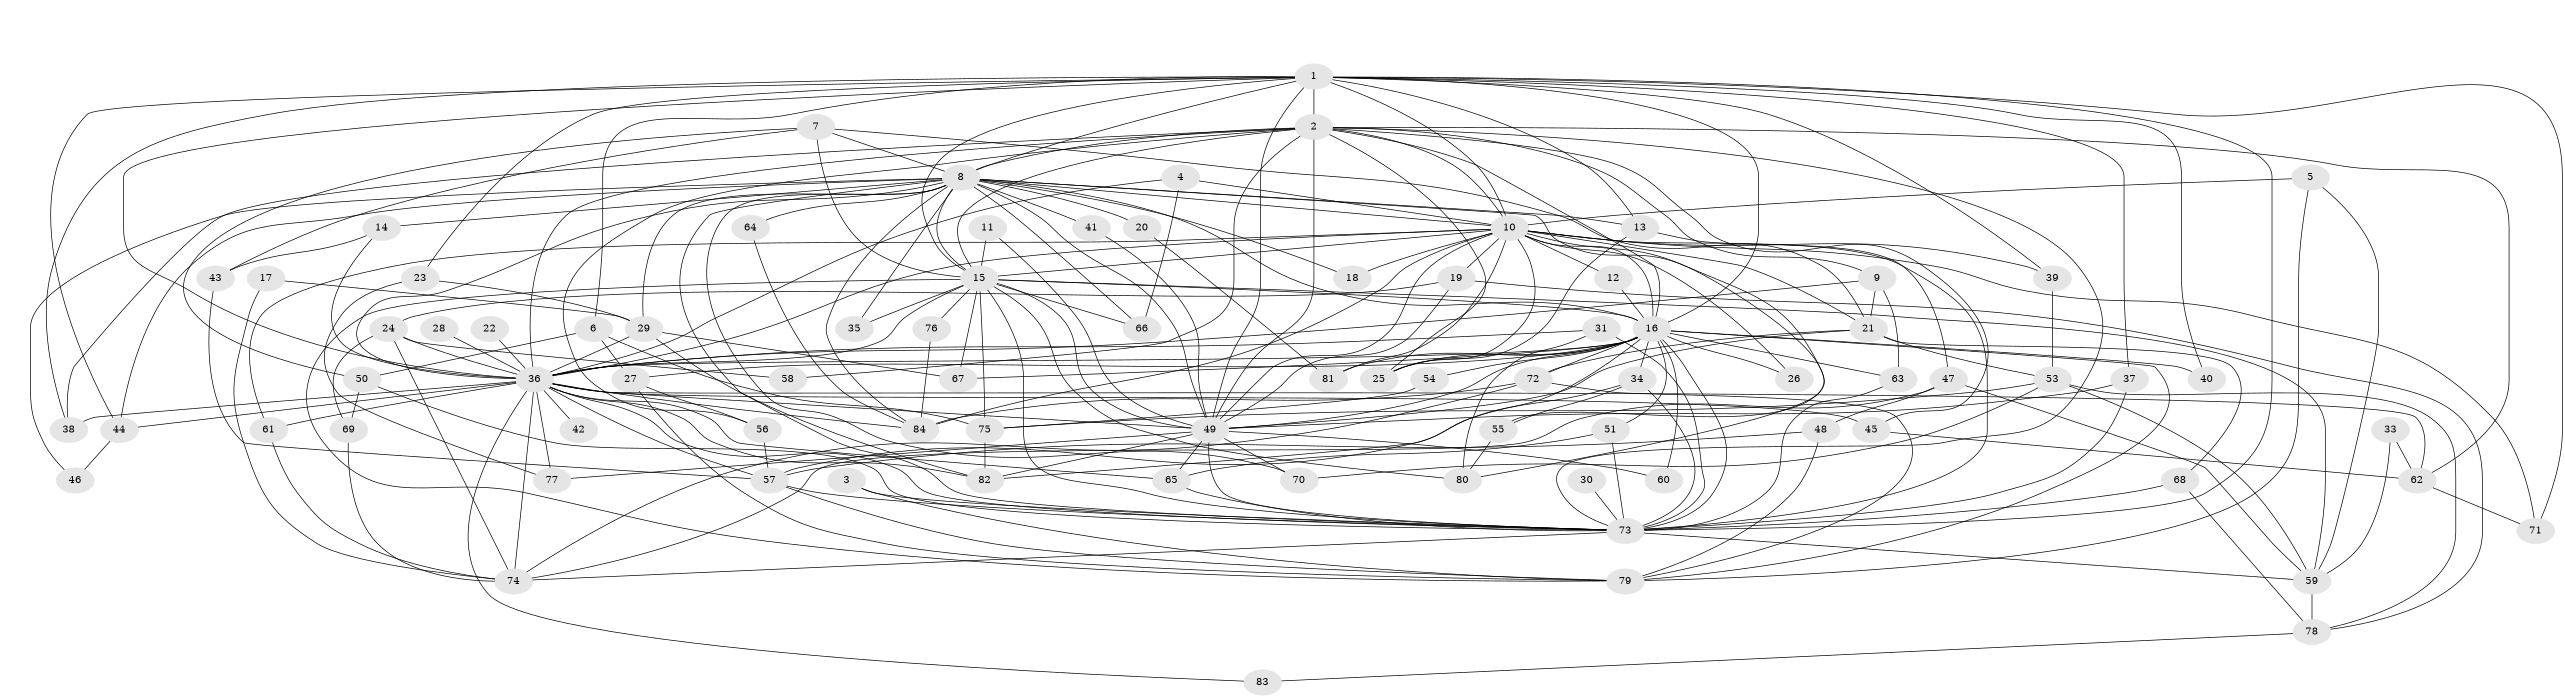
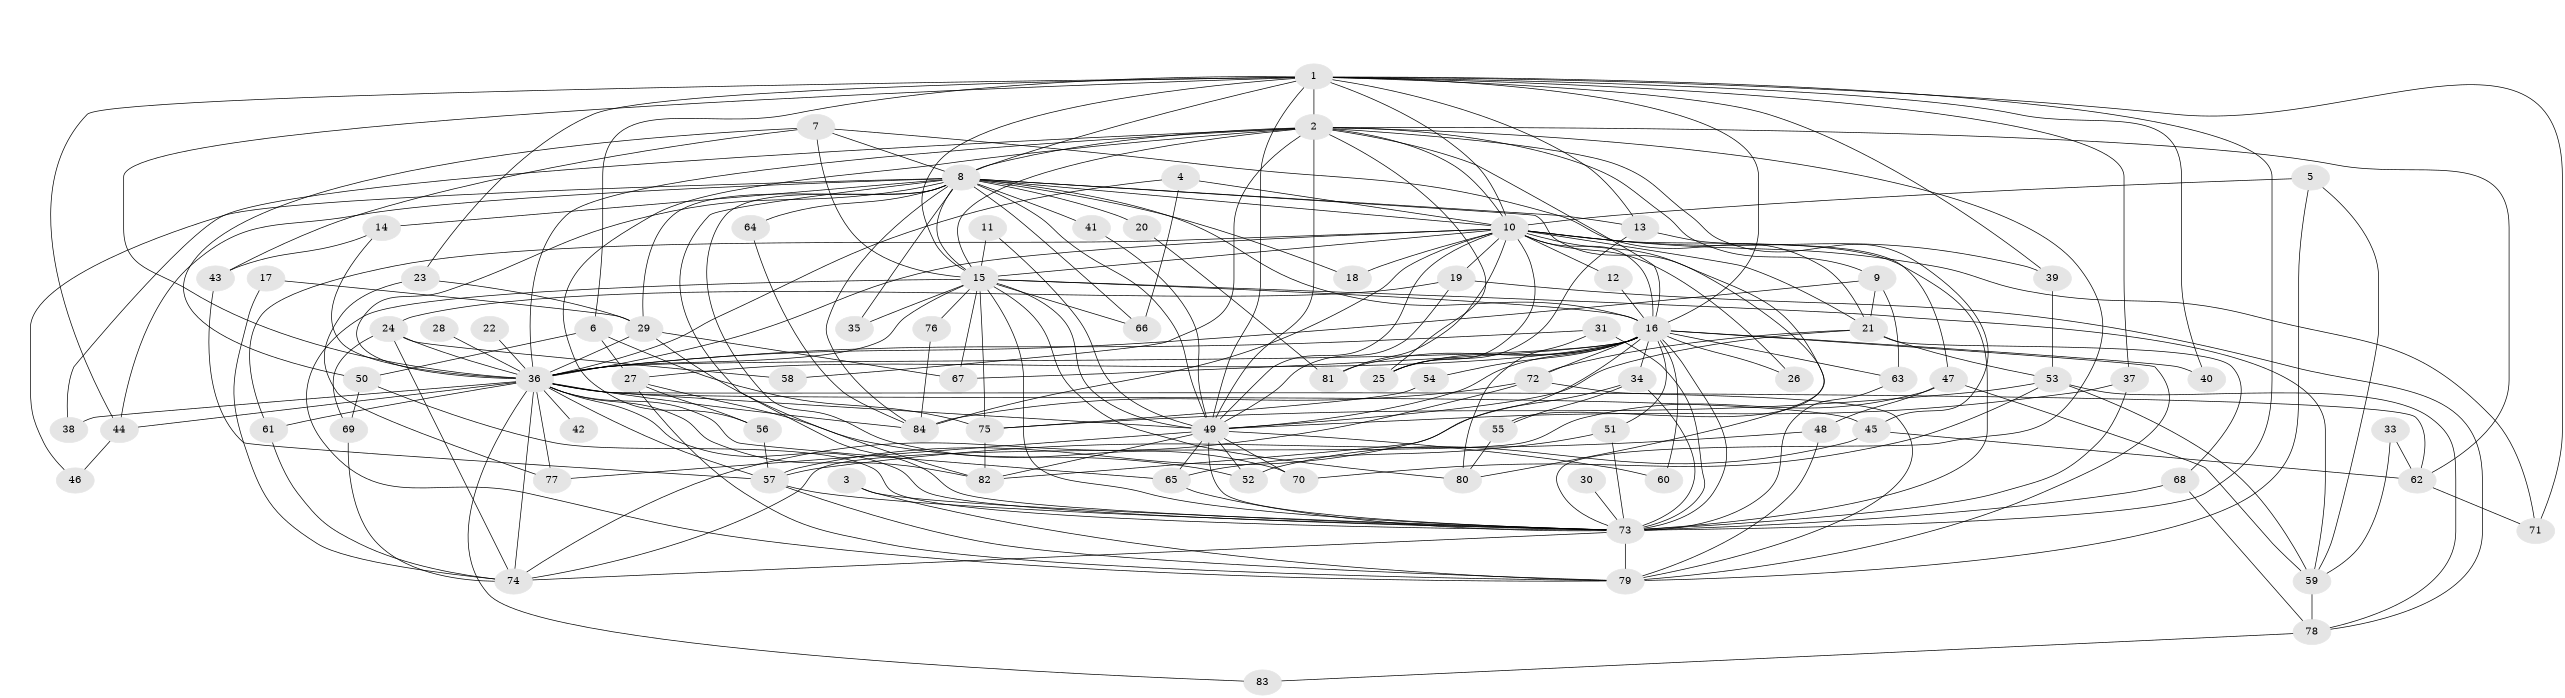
edge "1" -- "38": removed
node "52": added
edge "73" -- "59": now "73" -- "79"
